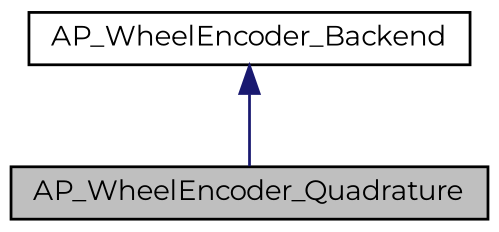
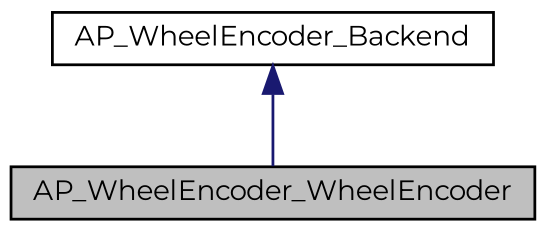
node "AP_WheelEncoder_Quadrature": label "AP_WheelEncoder_Quadrature" -> "AP_WheelEncoder_WheelEncoder"
